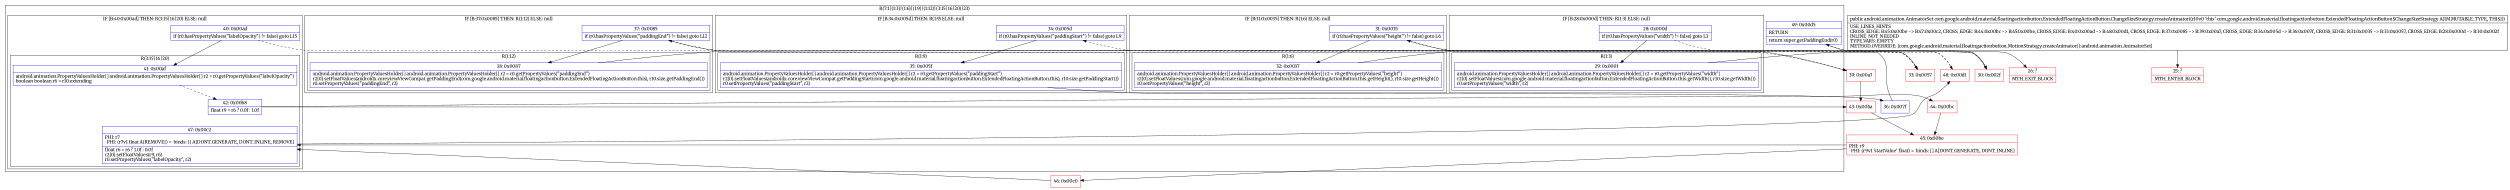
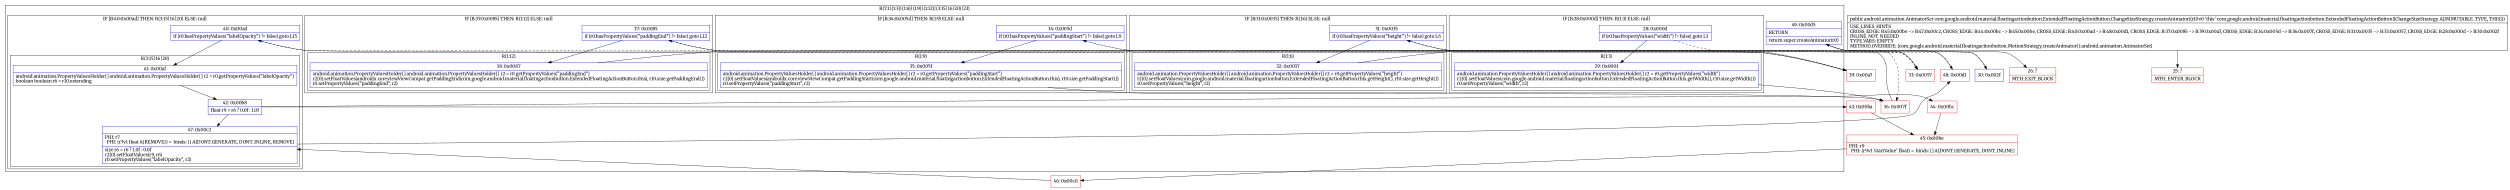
node "49: 0x00d5": text "return super.getPaddingEnd(r0)" -> "return super.createAnimator(r0)"
edge "34: 0x005d" -> "36: 0x007f": added
edge "48: 0x00d1" -> "49: 0x00d5": style dashed -> solid
edge "29: 0x000f" -> "30: 0x002f": now "29: 0x000f" -> "36: 0x007f"
node "30: 0x002f": color red -> blue
edge "39: 0x00a7" -> "43: 0x00ba": now "39: 0x00a7" -> "40: 0x00ad"
edge "41: 0x00af" -> "42: 0x00b8": style dashed -> solid
node "36: 0x007f": color blue -> red
edge "45: 0x00be" -> "47: 0x00c2": now "42: 0x00b8" -> "47: 0x00c2"
node "47: 0x00c2": text "float r6 = r6 ? 1.0f : 0.0f" -> "size r6 = r6 ? 1.0f : 0.0f"
